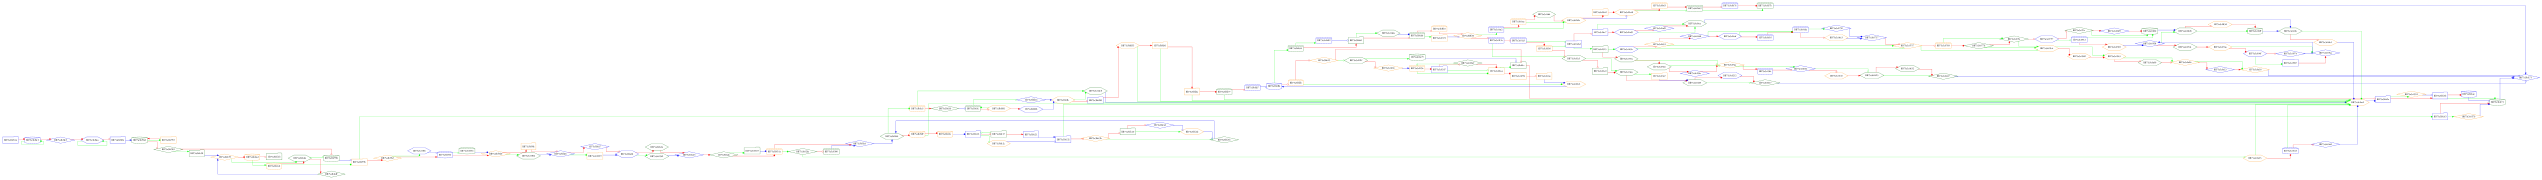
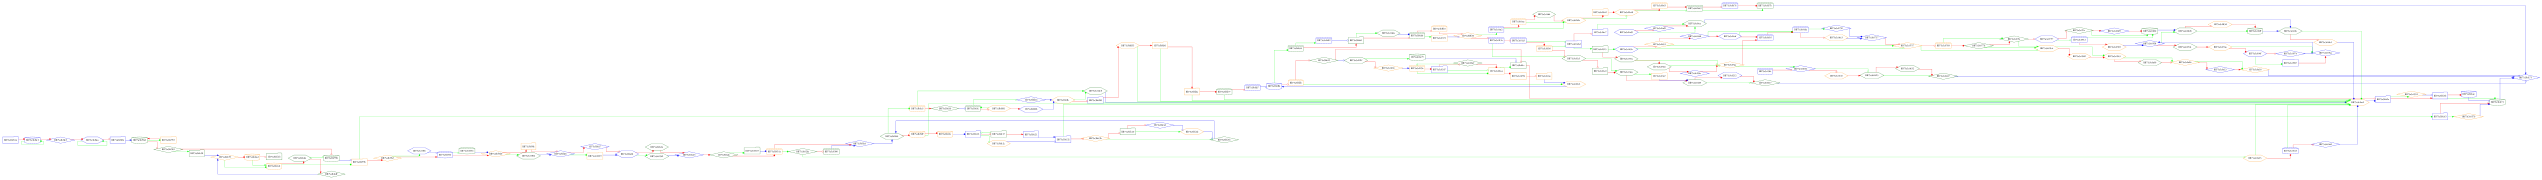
edge "BB75a3c0b0c" -> "BB75a3c0b48": color blue -> green
edge "BB75a3c04c7" -> "BB75a3c04d3": removed
node "BB75a3bfe13": color darkorange -> darkgreen
edge "BB75a3bfe13" -> "BB75a3c021f": color green -> blue
edge "BB75a3c05aa" -> "BB75a3c05fe": now "BB75a3c05aa" -> "BB75a3c06b5"
edge "BB75a3bfc9f" -> "BB75a3bfcd6": now "BB75a3bfc9f" -> "BB75a3bfcc8"
